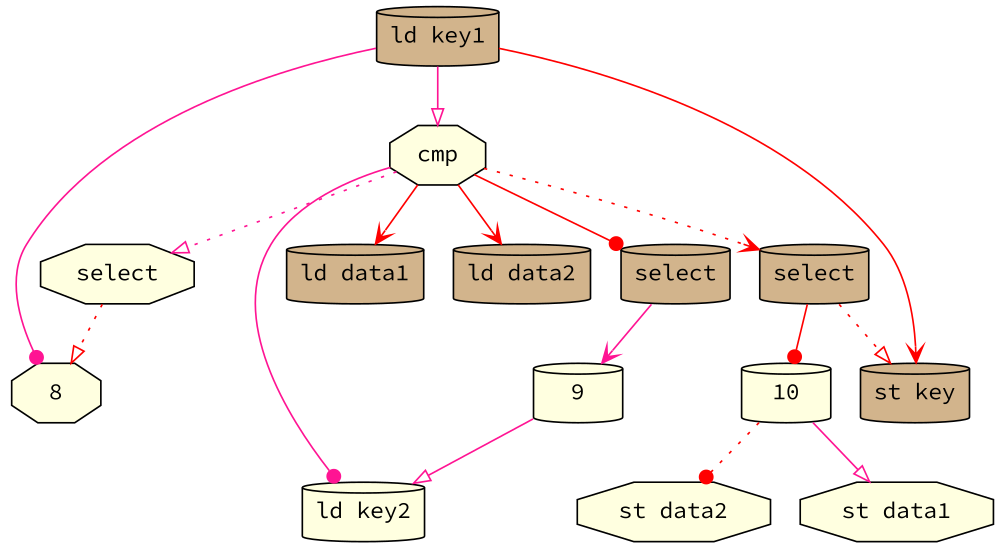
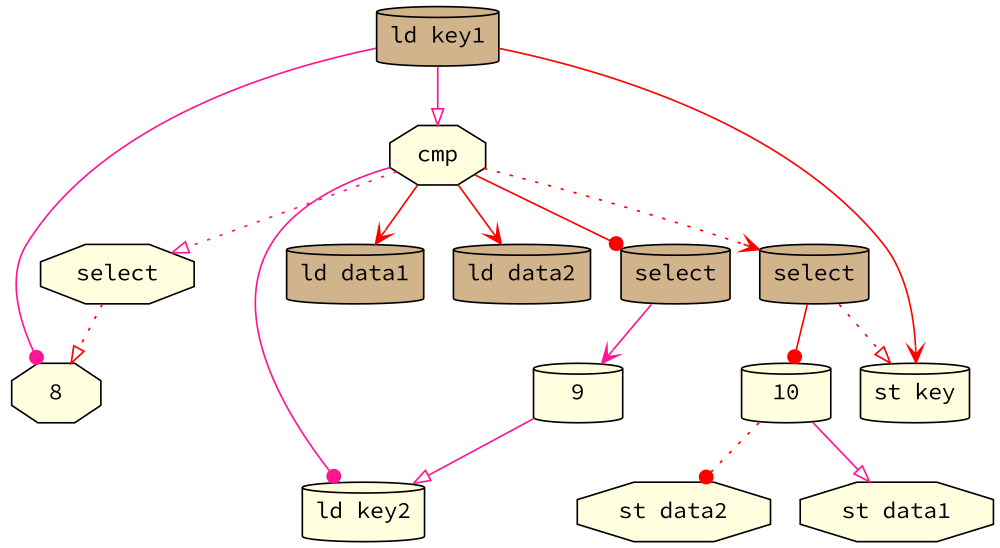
node "st key": fillcolor tan -> lightyellow
